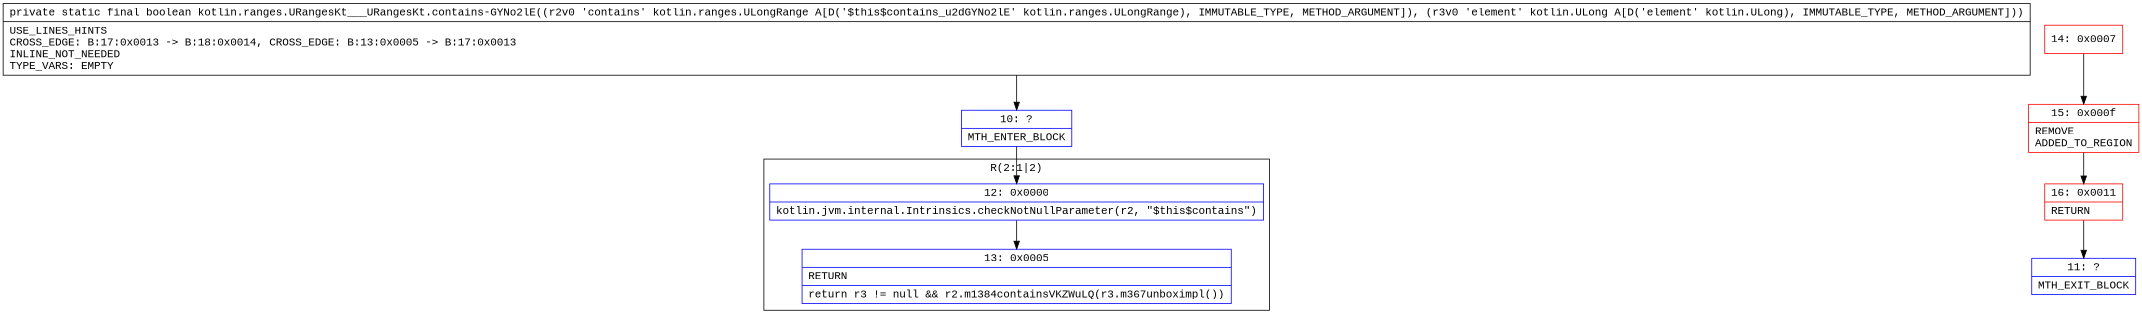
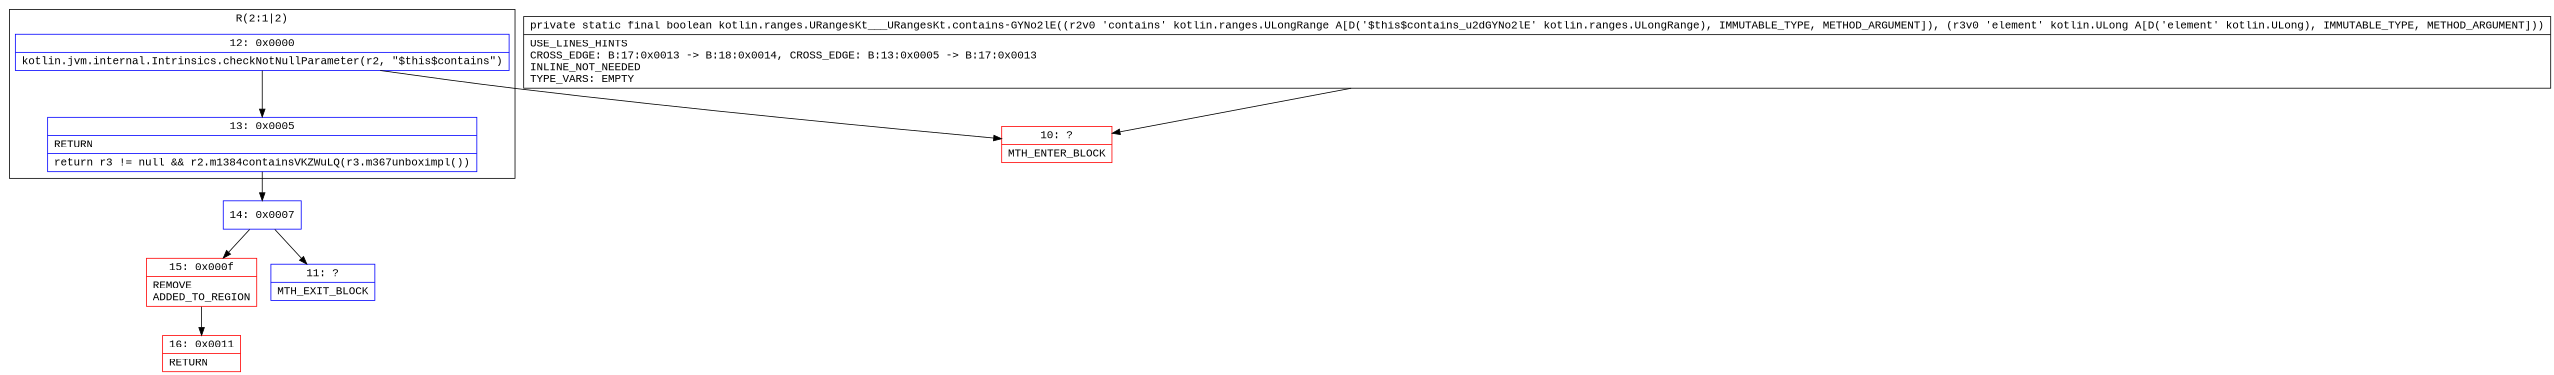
node "14: 0x0007": color red -> blue
node "10: ?": color blue -> red
edge "10: ?" -> "12: 0x0000": reversed
edge "13: 0x0005" -> "14: 0x0007": added
edge "16: 0x0011" -> "11: ?": now "14: 0x0007" -> "11: ?"
